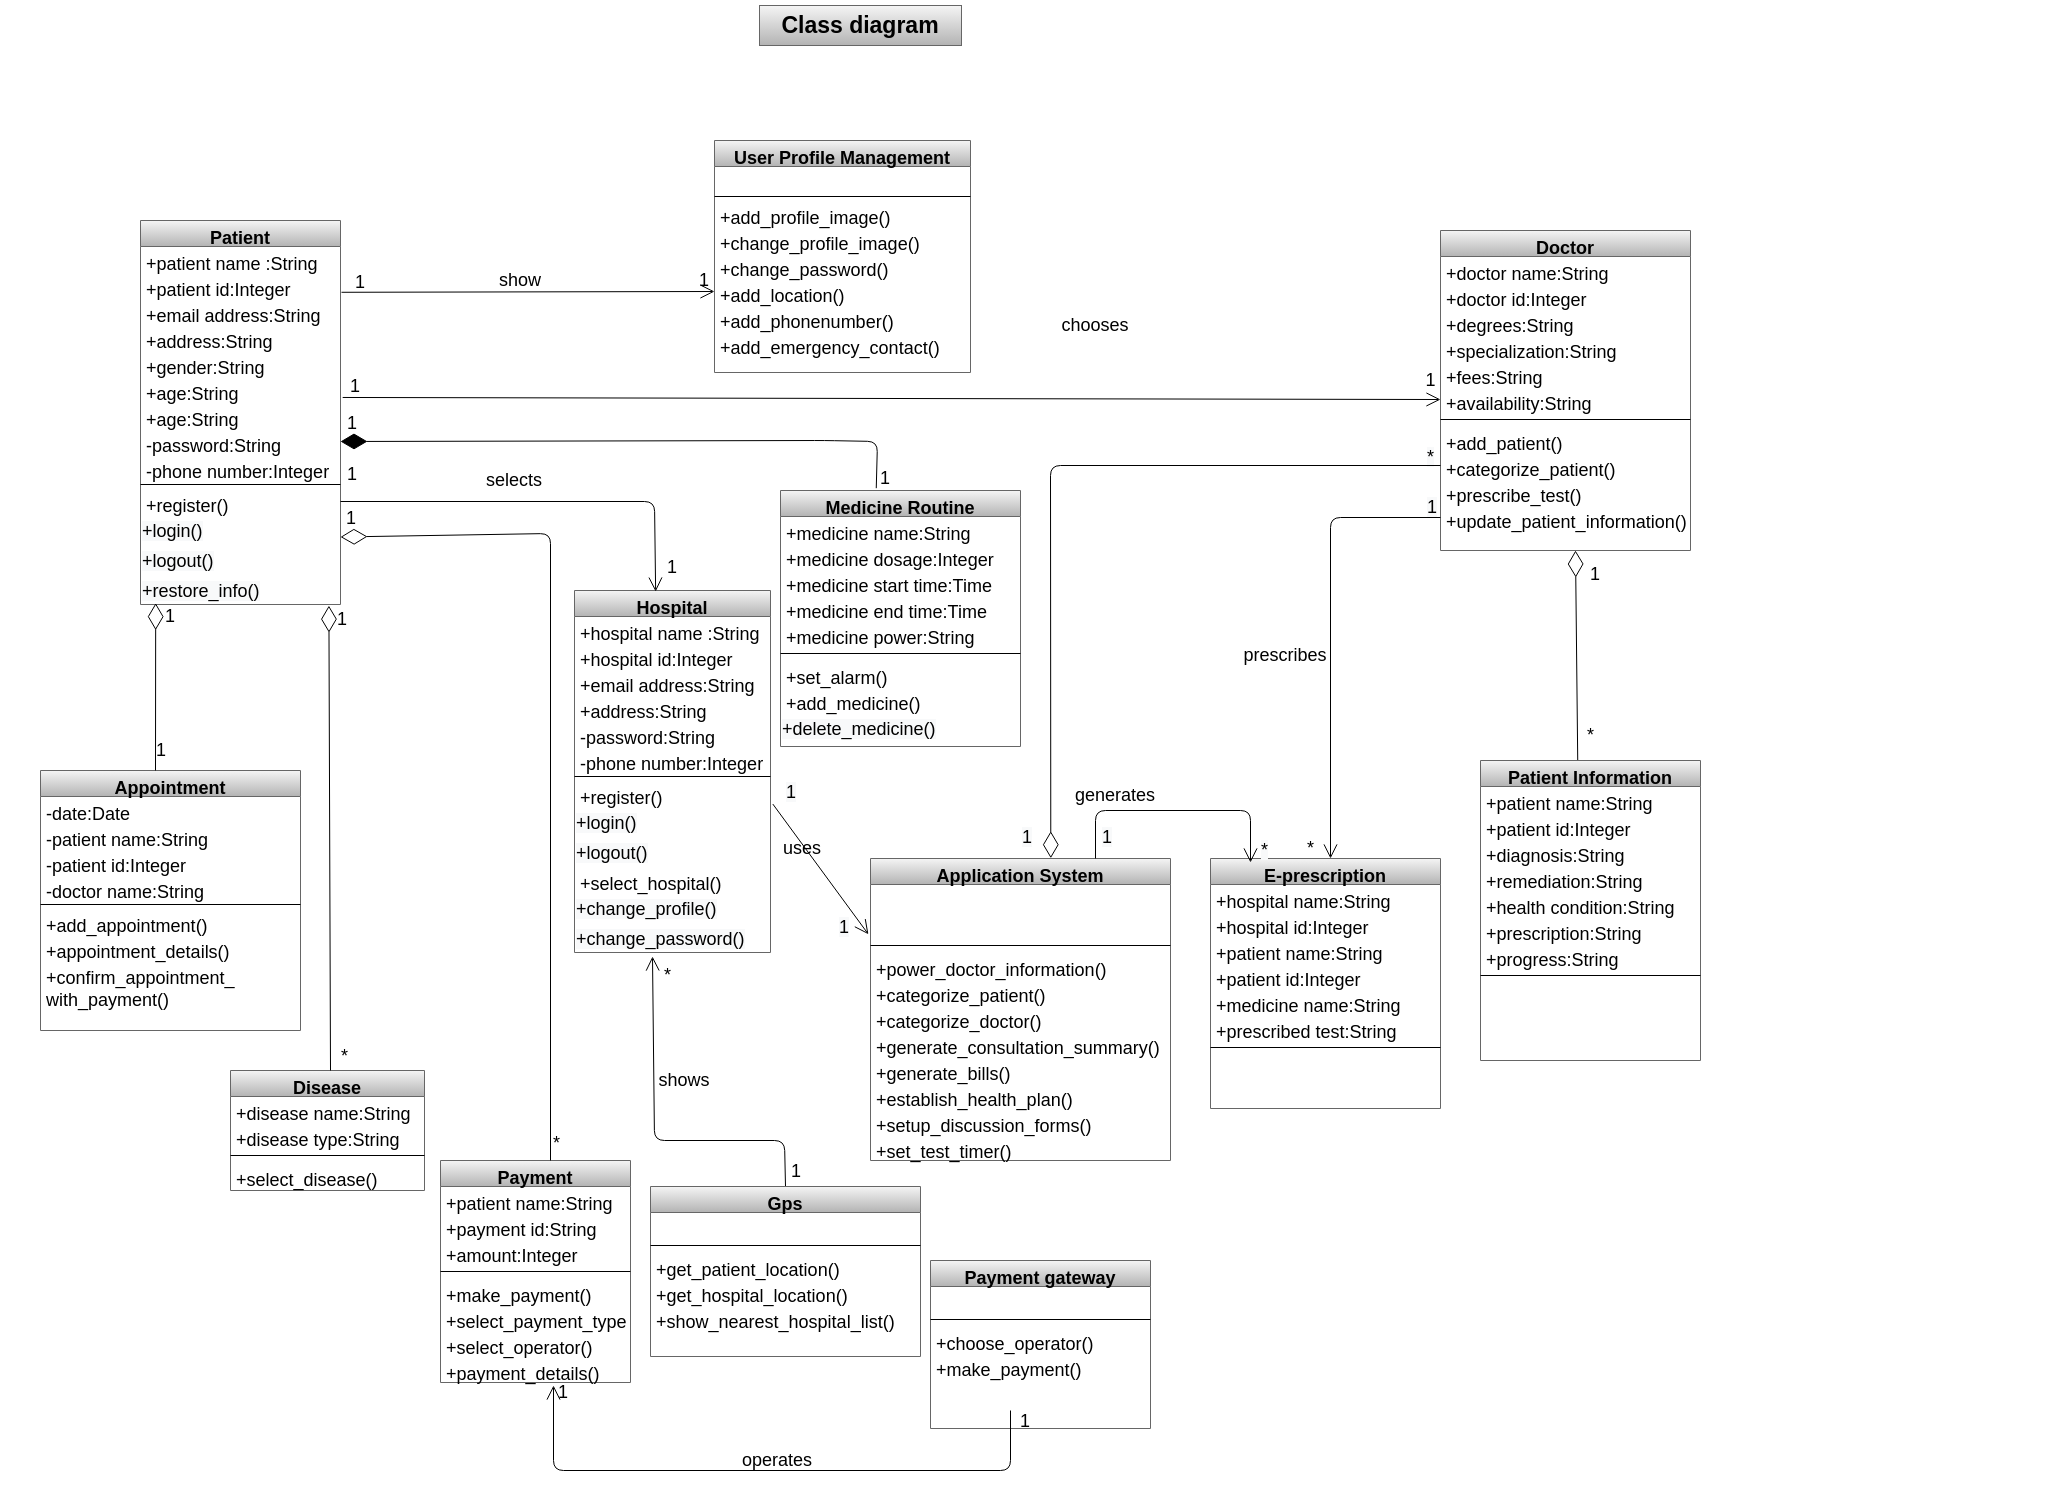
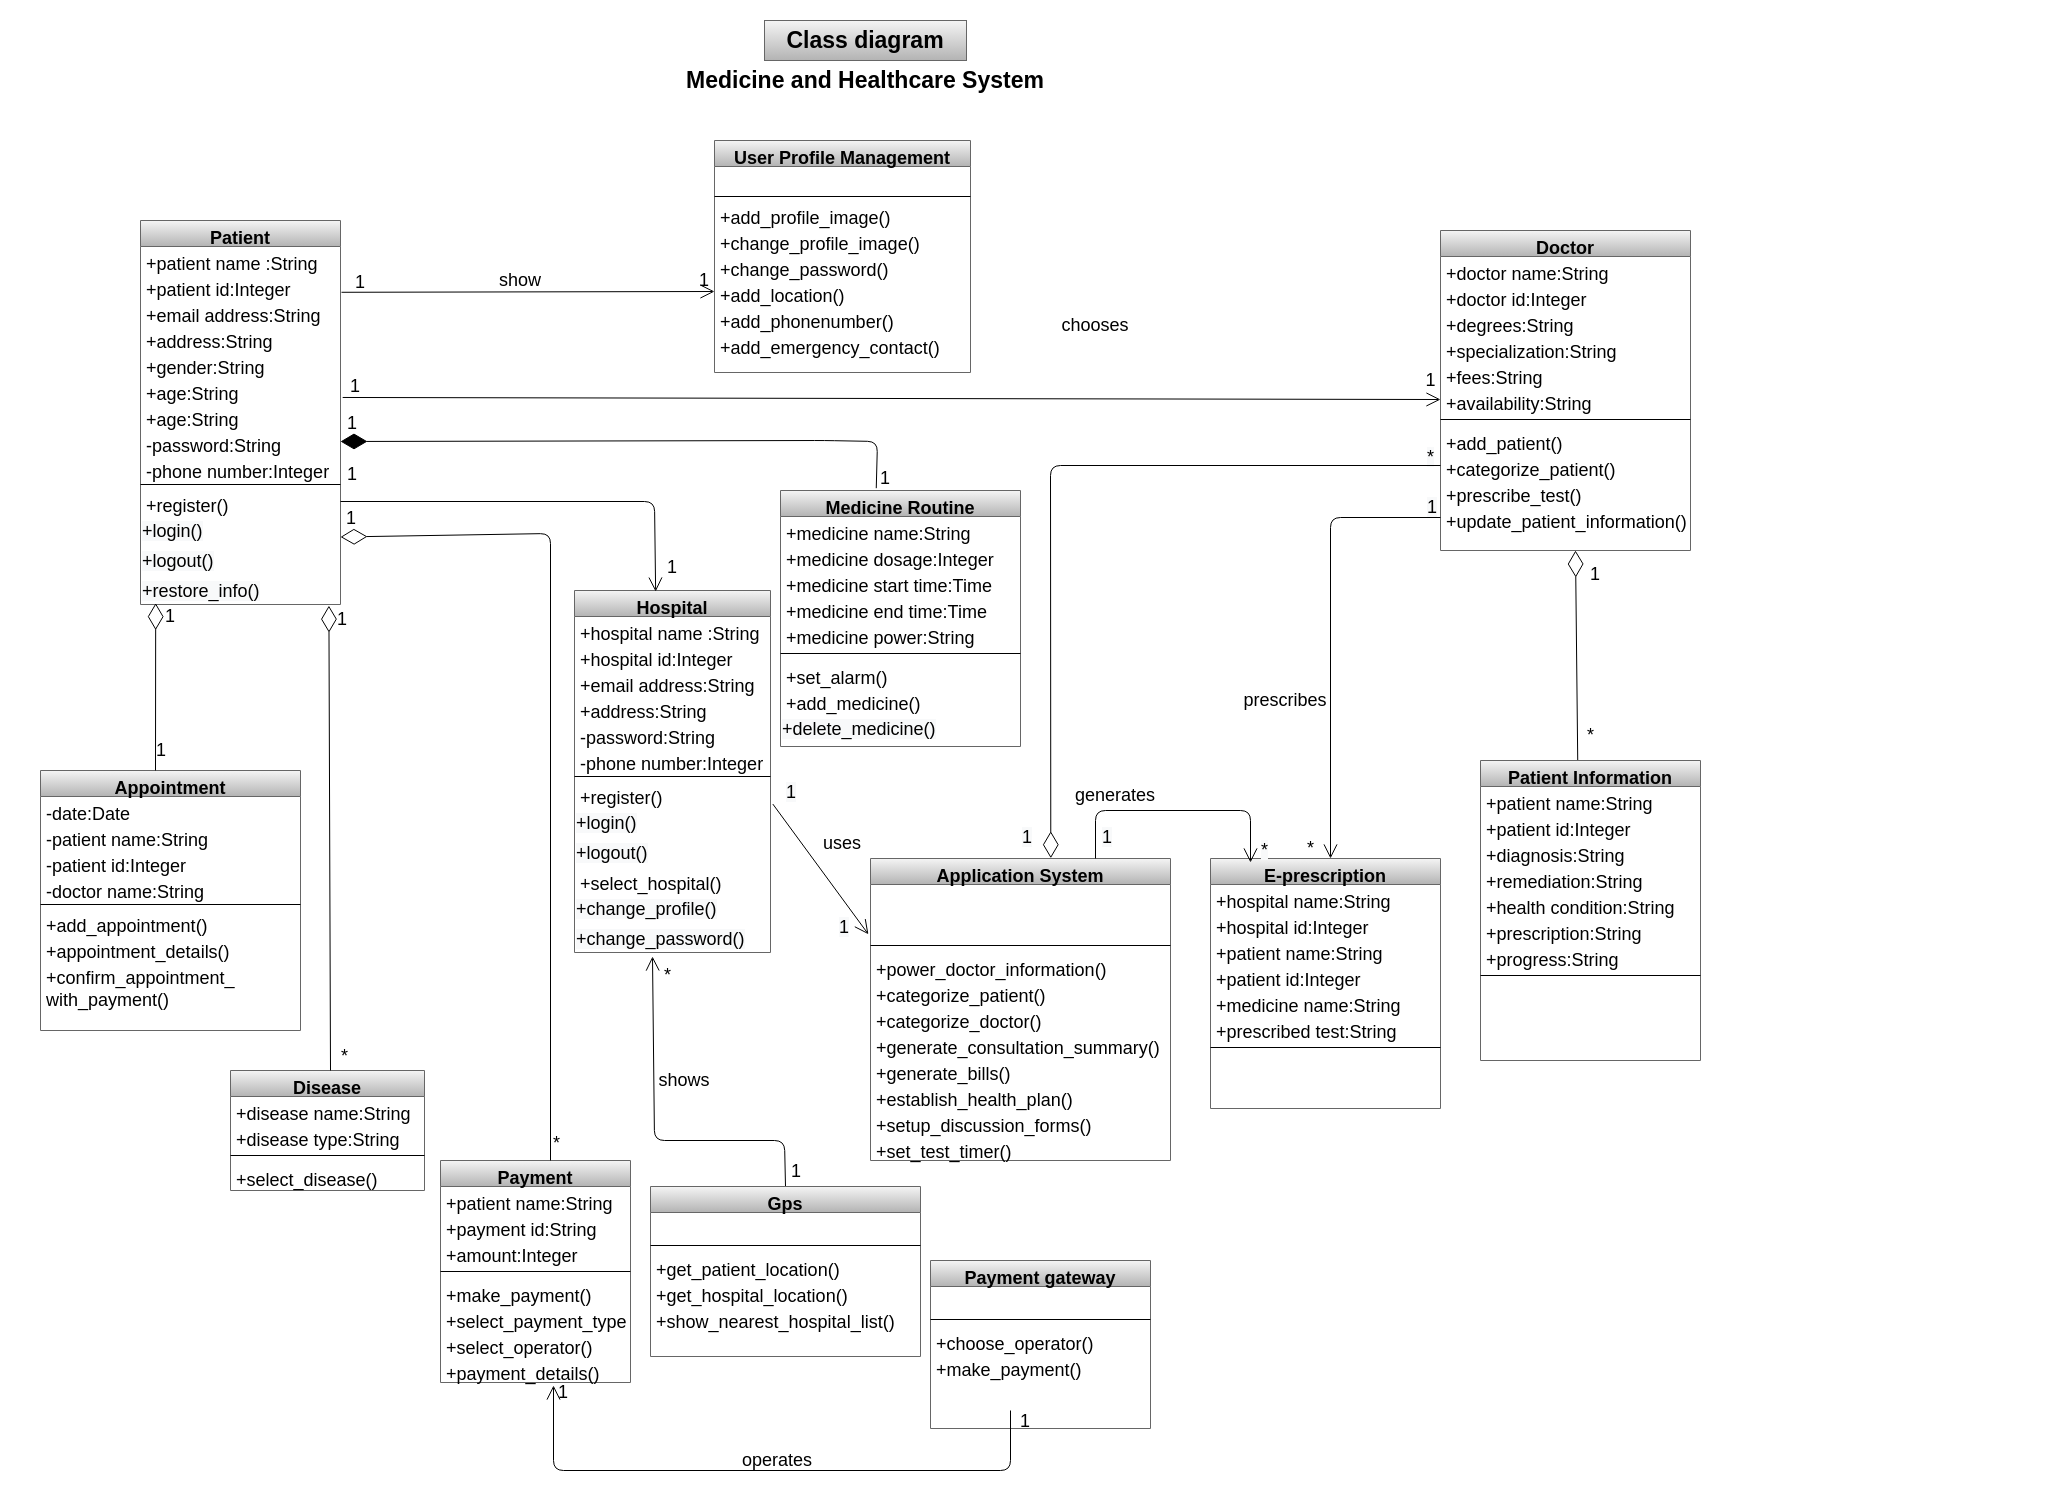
node "Class diagram": moved (861, 26) -> (866, 41)
node "Medicine and Healthcare System": added
node "selects": removed
node "prescribes": moved (1286, 656) -> (1286, 701)
node "uses": moved (803, 849) -> (843, 844)
